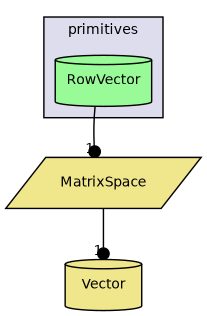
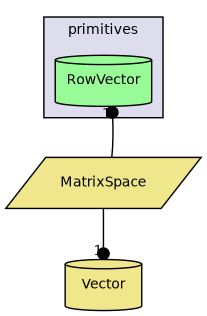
edge "RowVector" -> "MatrixSpace": reversed
